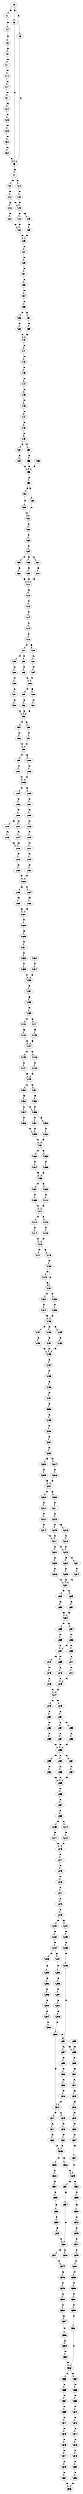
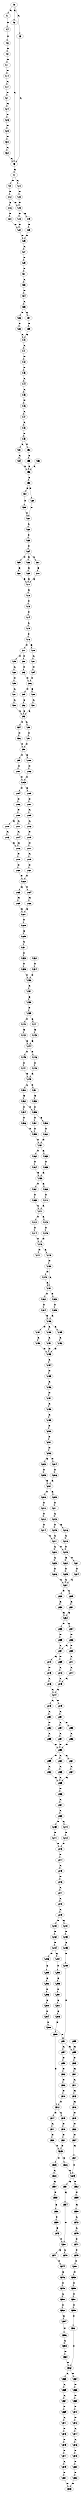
node "S598": label "S598" -> "S198"
